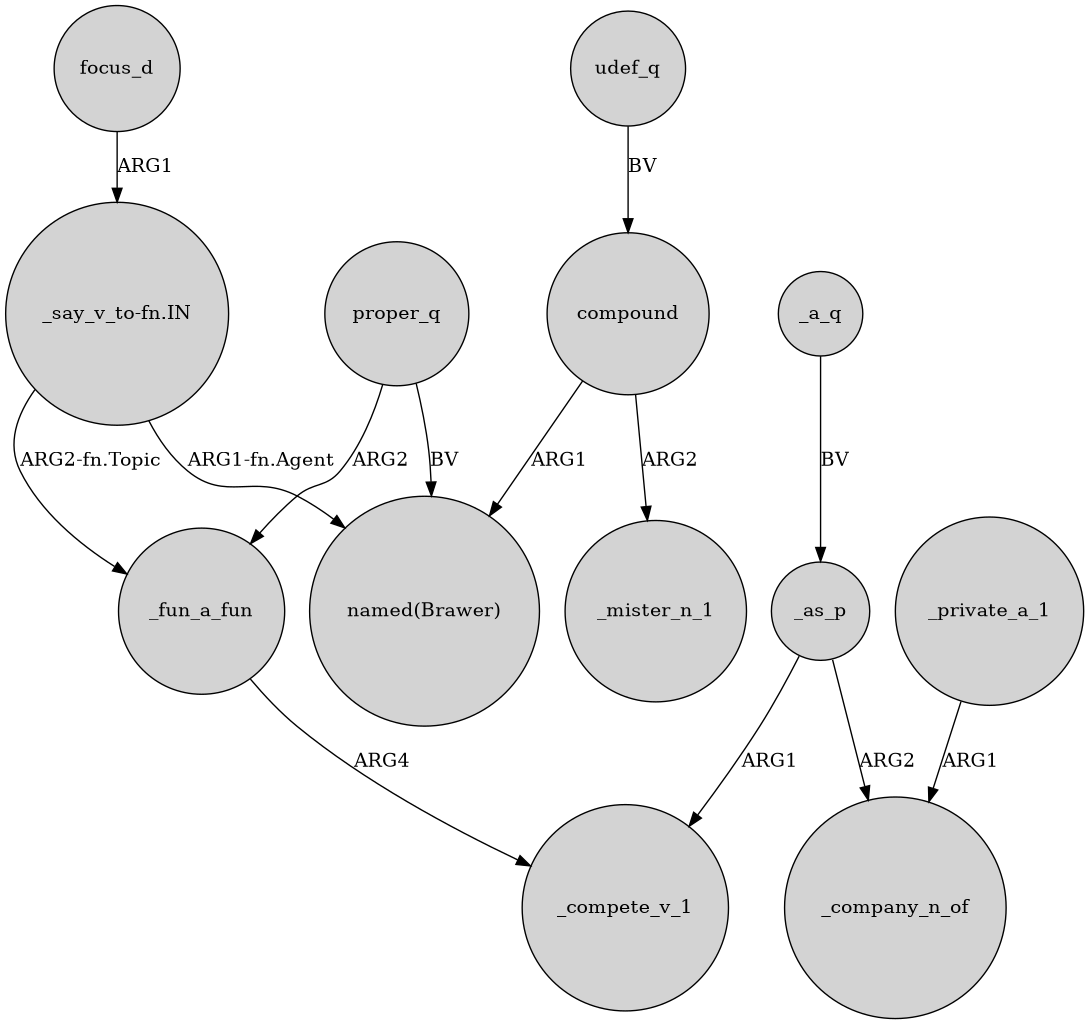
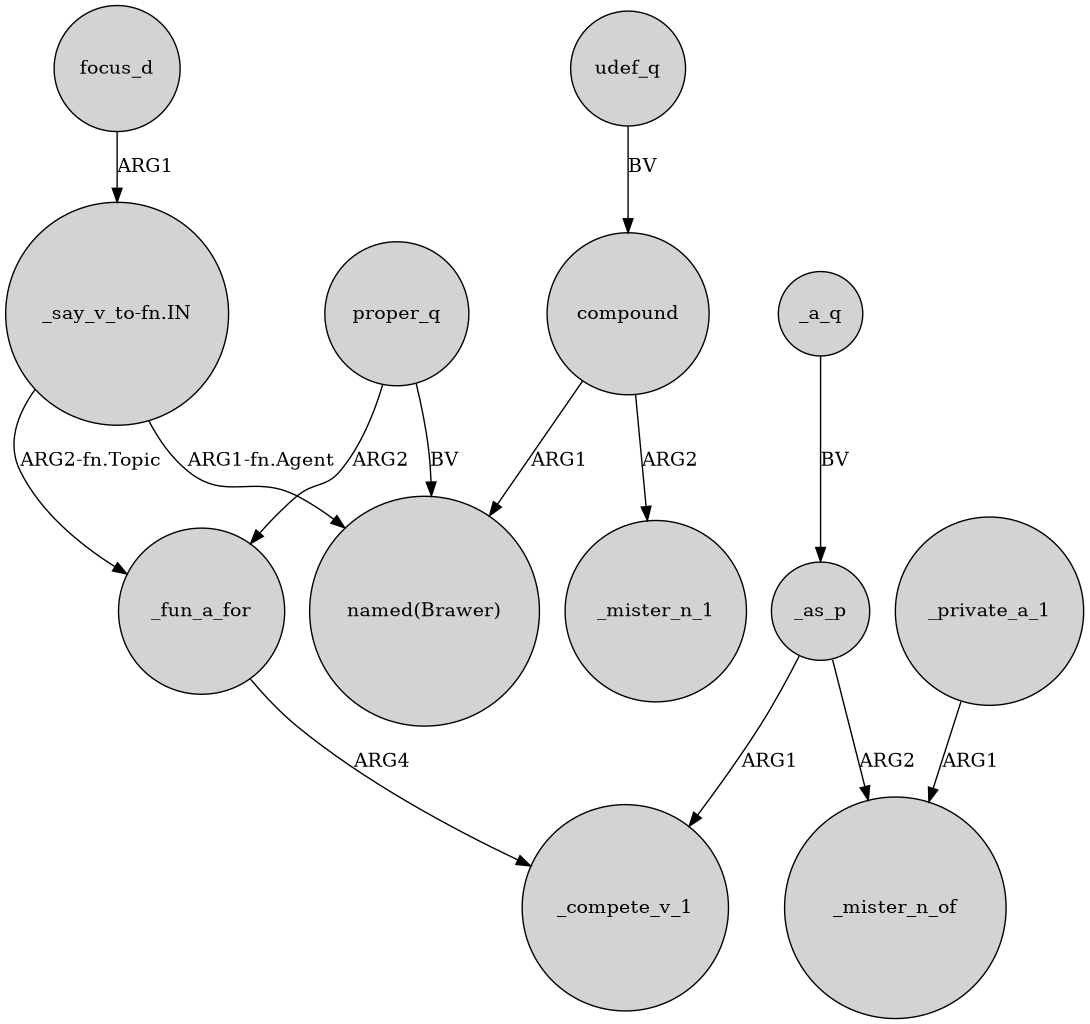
node "_fun_a_fun": label "_fun_a_fun" -> "_fun_a_for"
node "_company_n_of": label "_company_n_of" -> "_mister_n_of"
